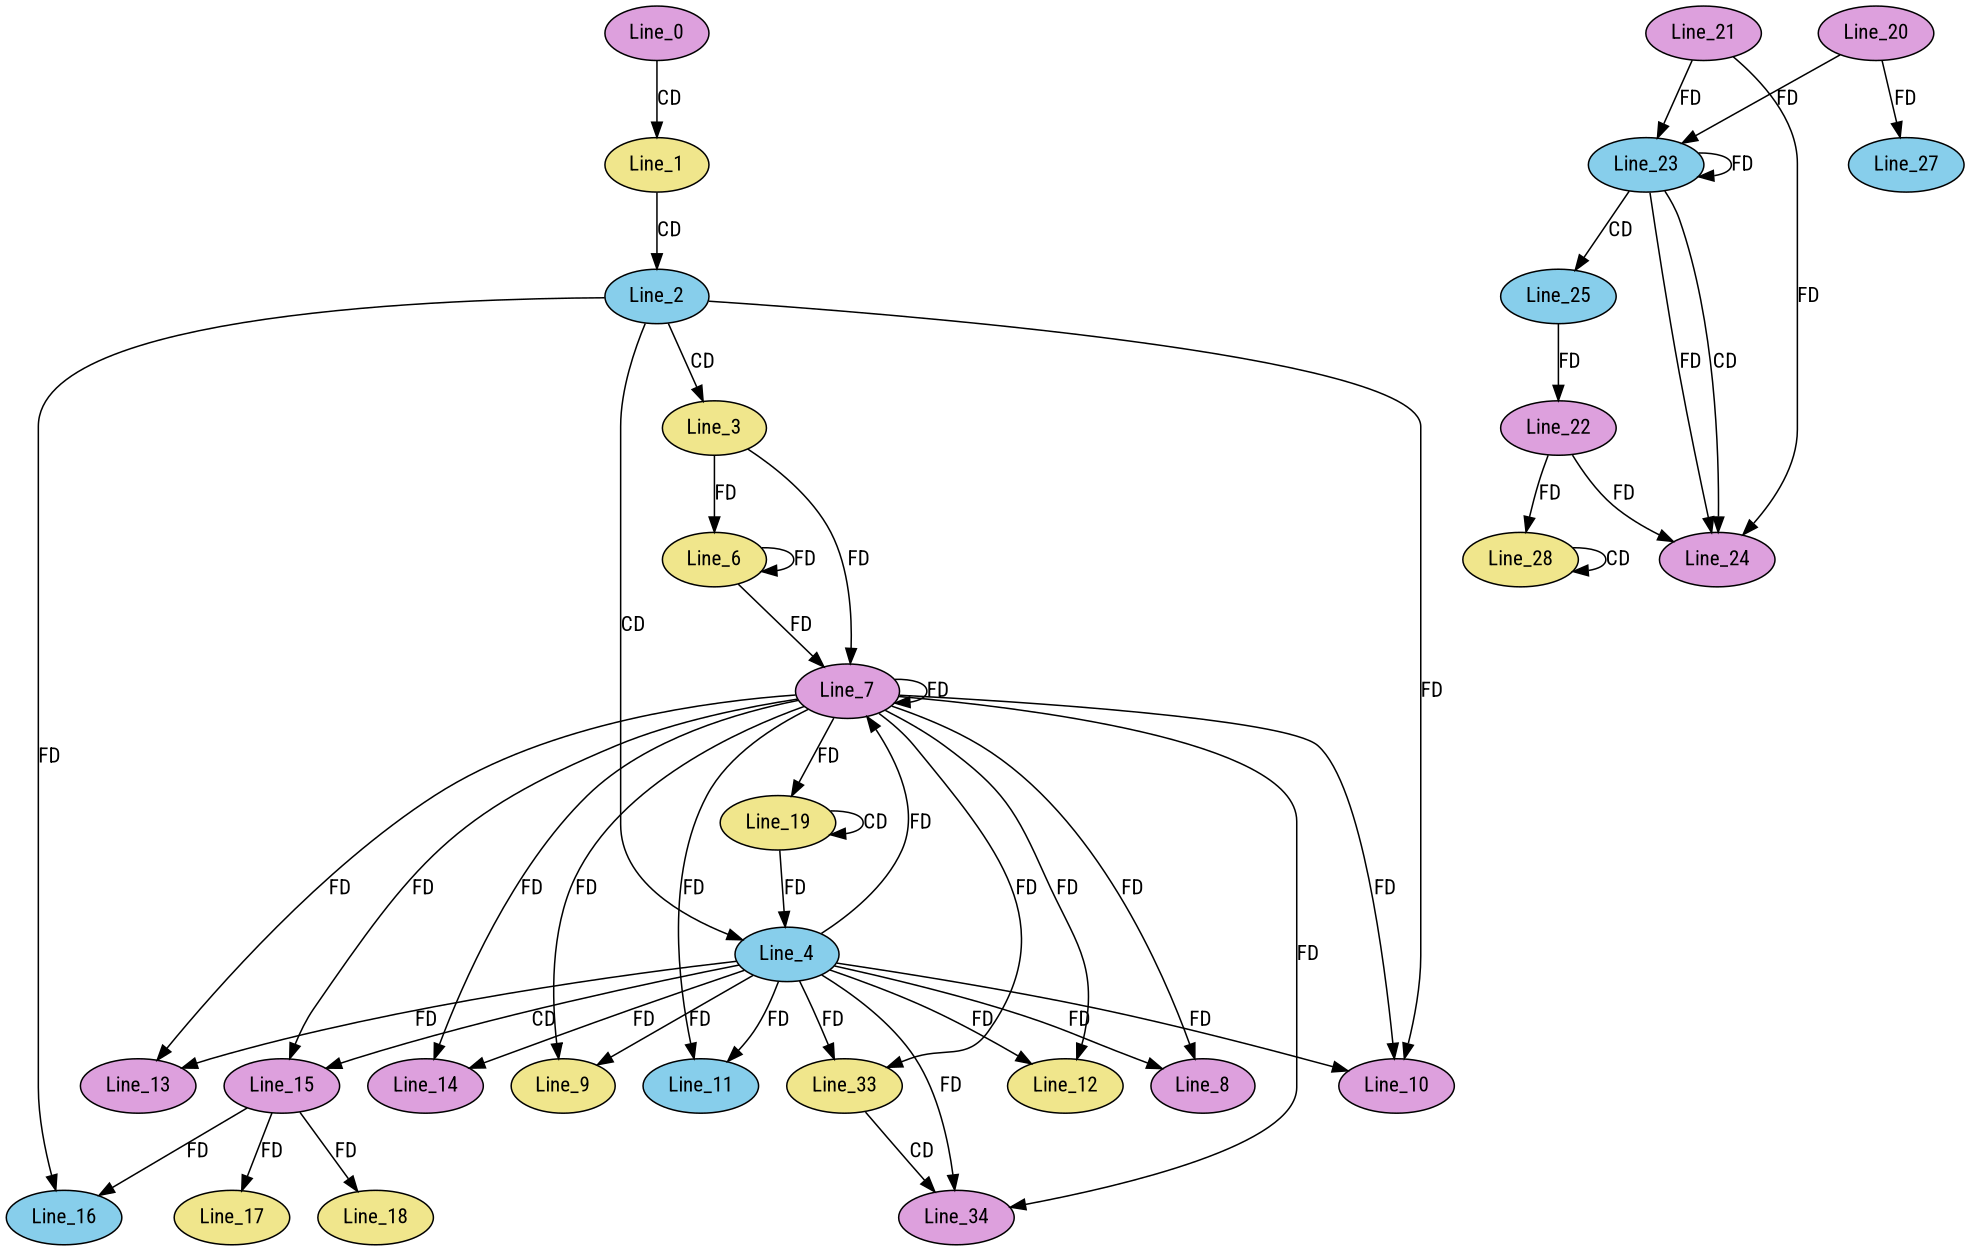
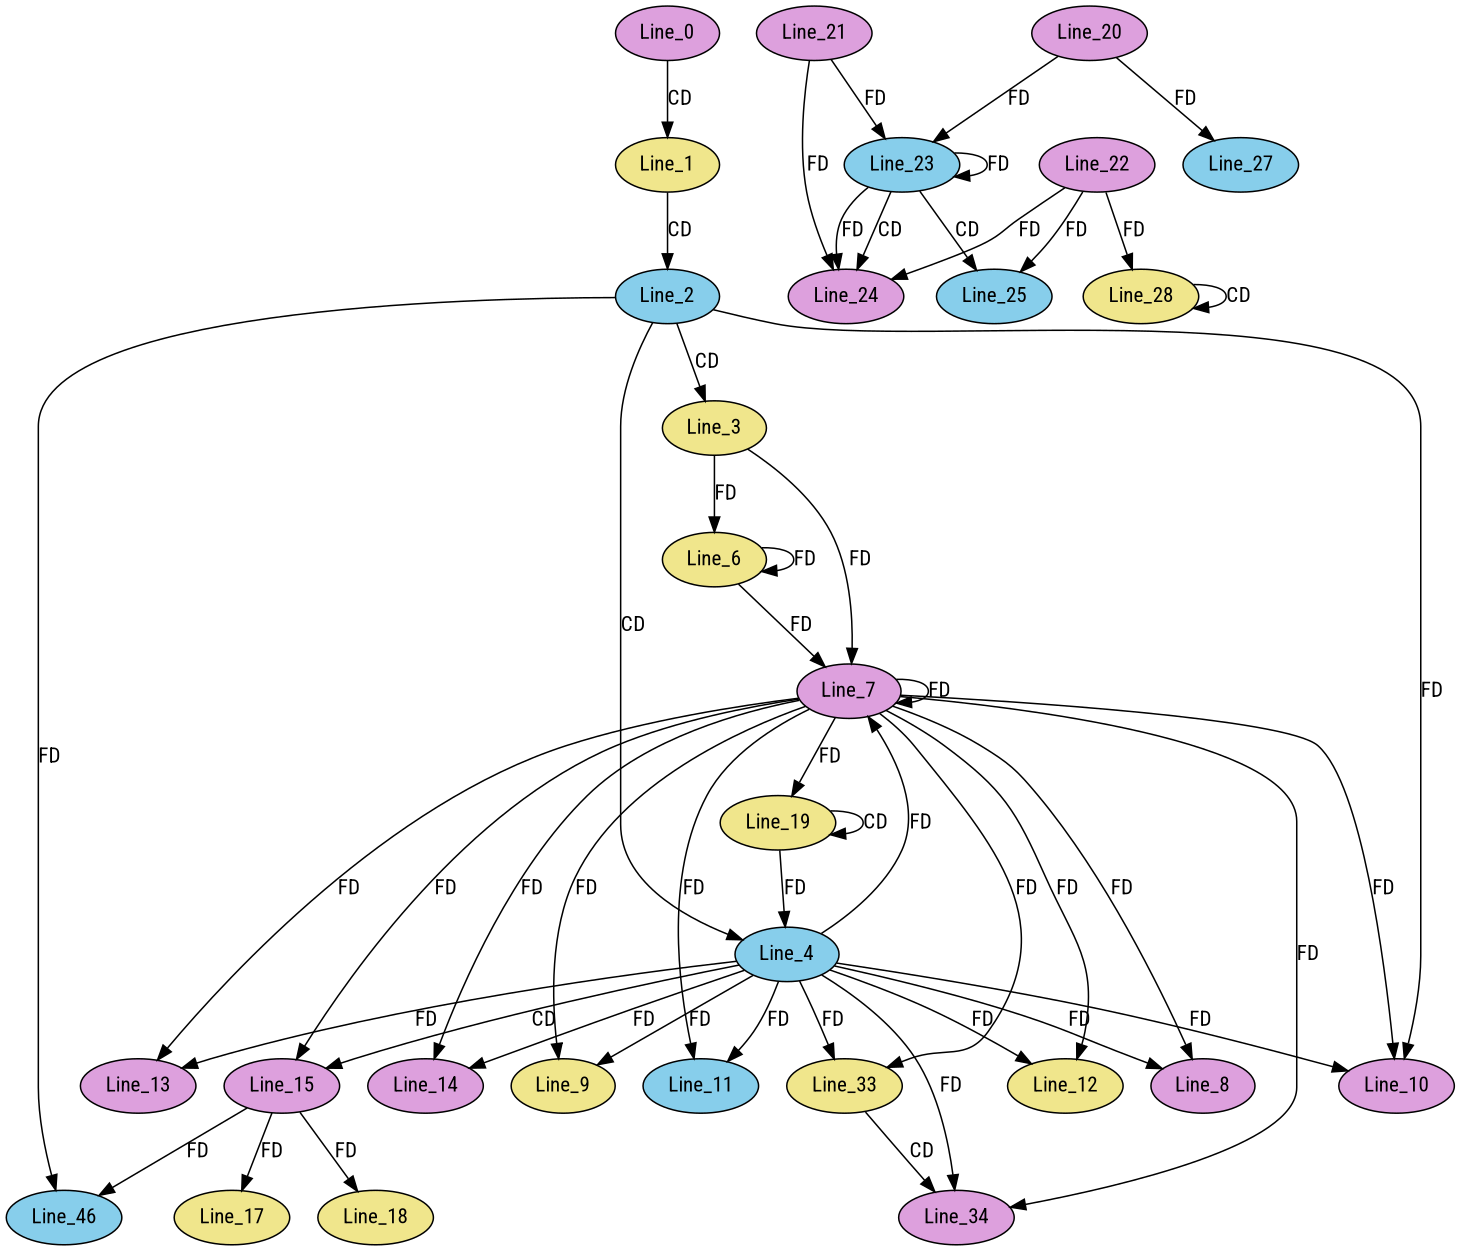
edge "Line_25" -> "Line_22": reversed
node "Line_16": label "Line_16" -> "Line_46"
